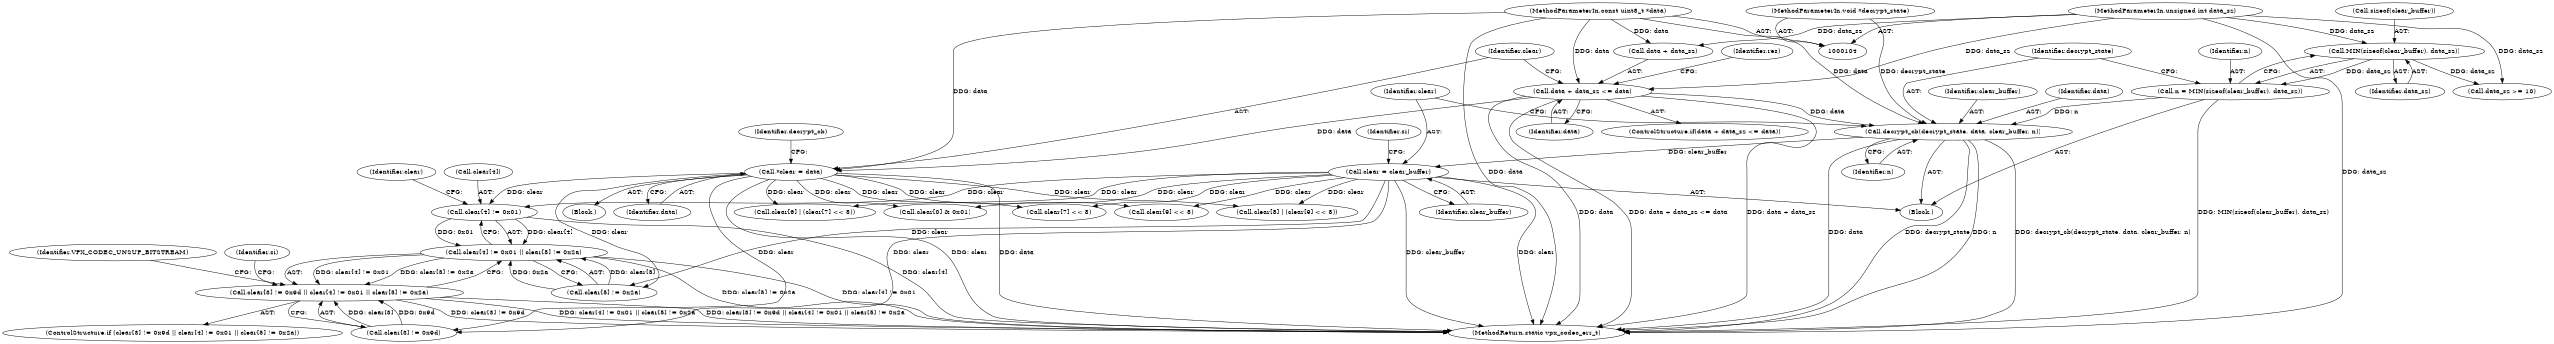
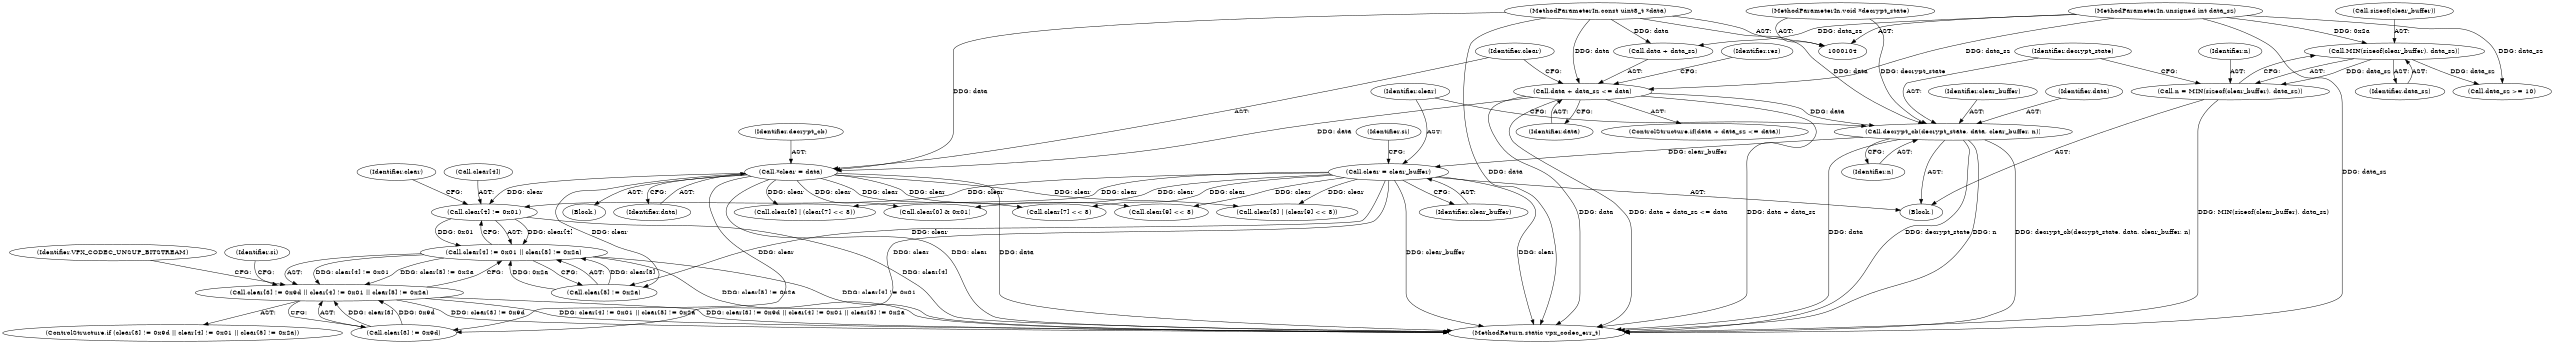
edge "(MethodParameterIn,unsigned int data_sz)" -> "(Call,MIN(sizeof(clear_buffer), data_sz))": label "DDG: data_sz" -> "DDG: 0x2a"
edge "(Call,n = MIN(sizeof(clear_buffer), data_sz))" -> "(Call,decrypt_cb(decrypt_state, data, clear_buffer, n))": removed, label "DDG: n"
edge "(Identifier,decrypt_cb)" -> "(Call,*clear = data)": label "CFG: " -> "AST: "
